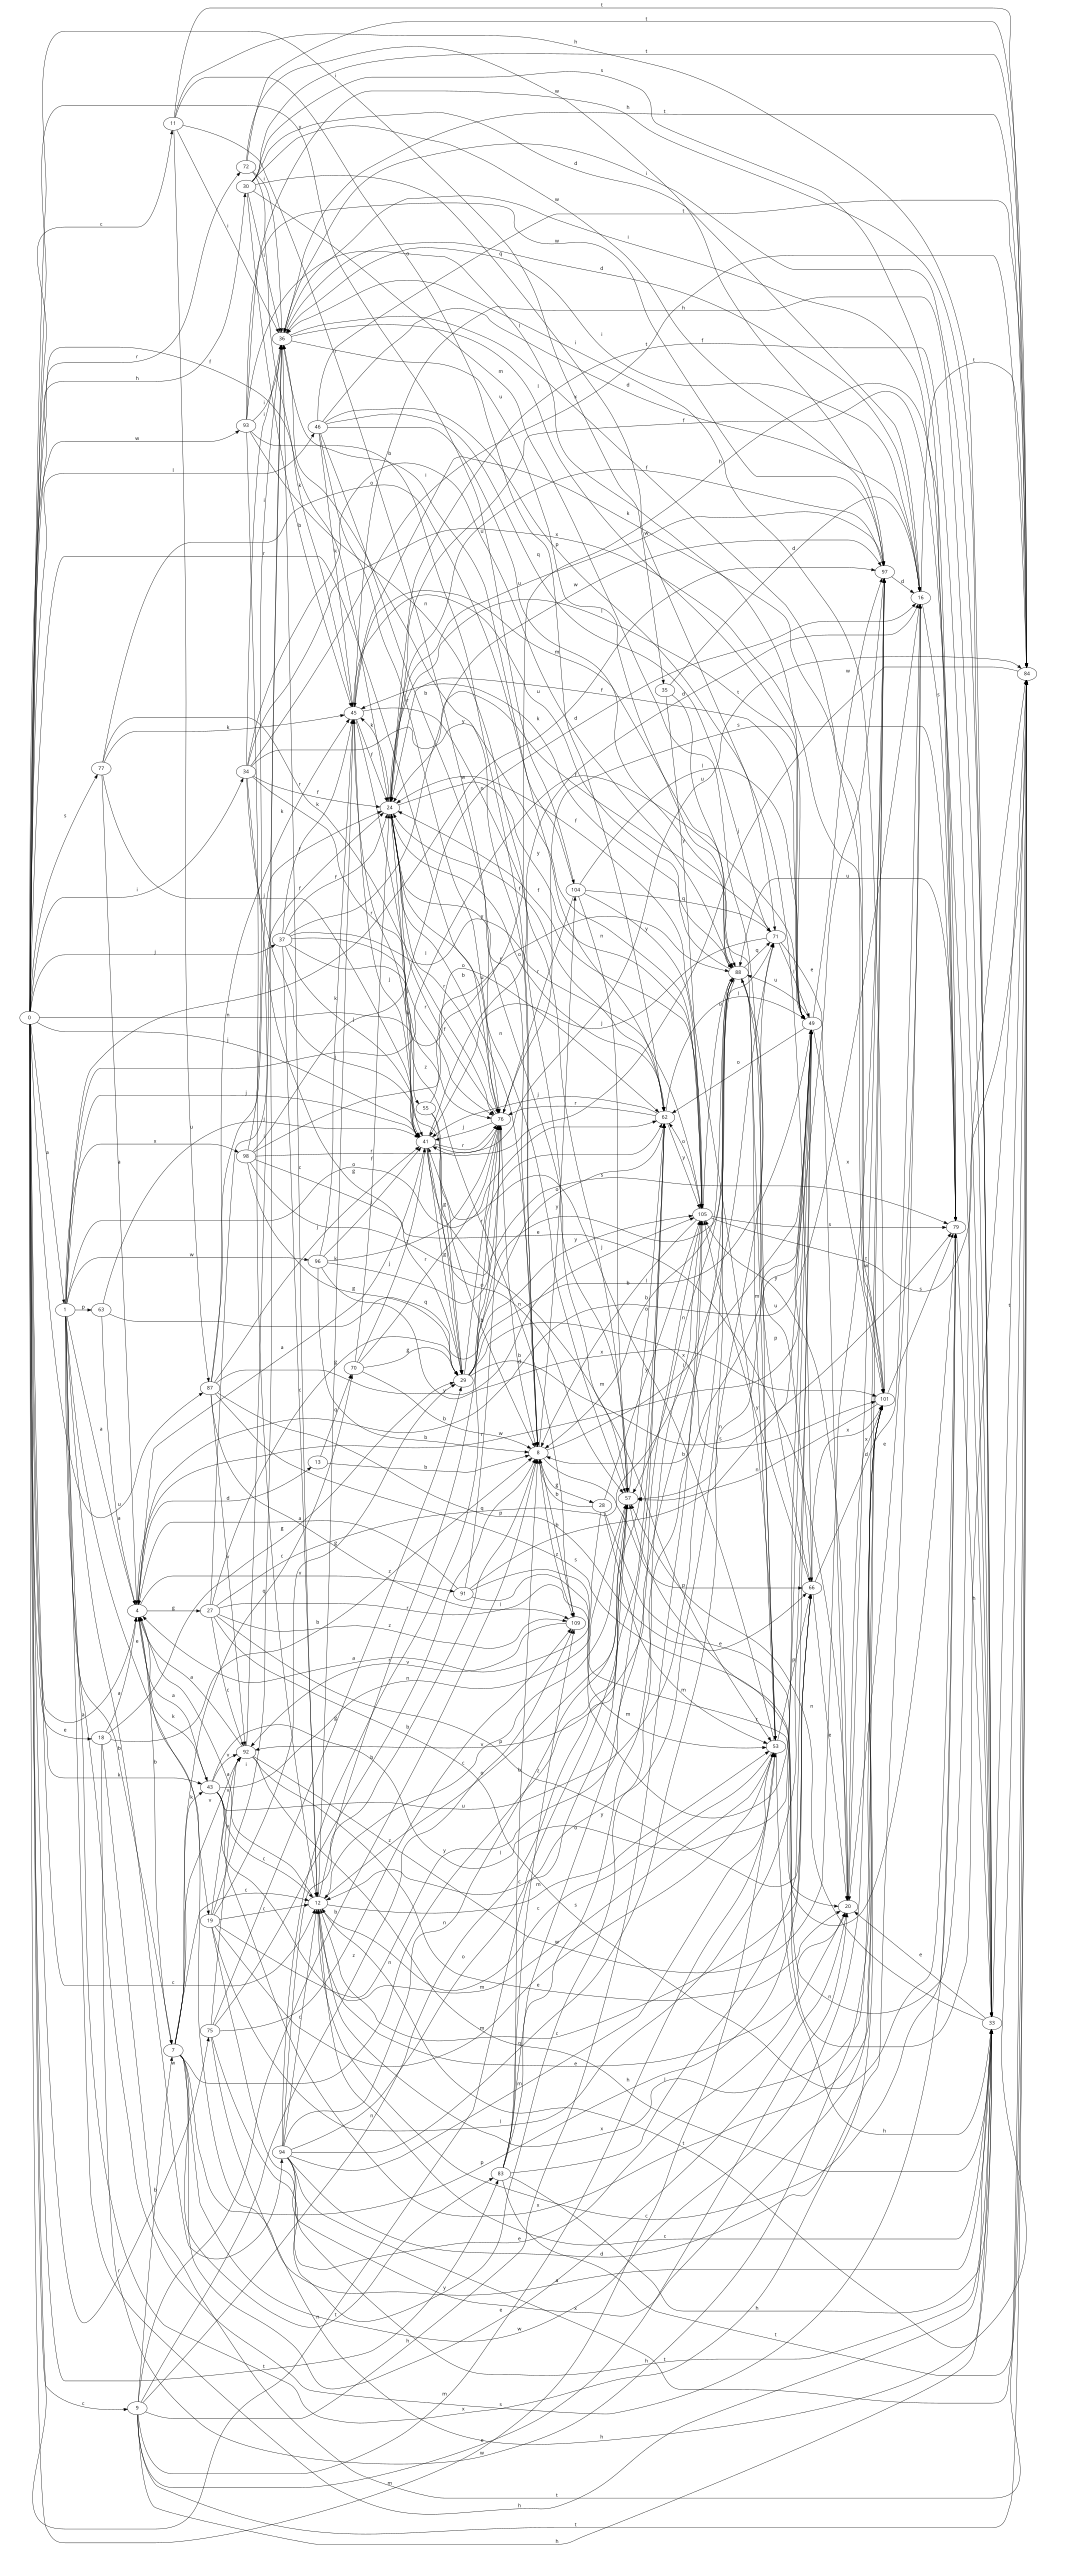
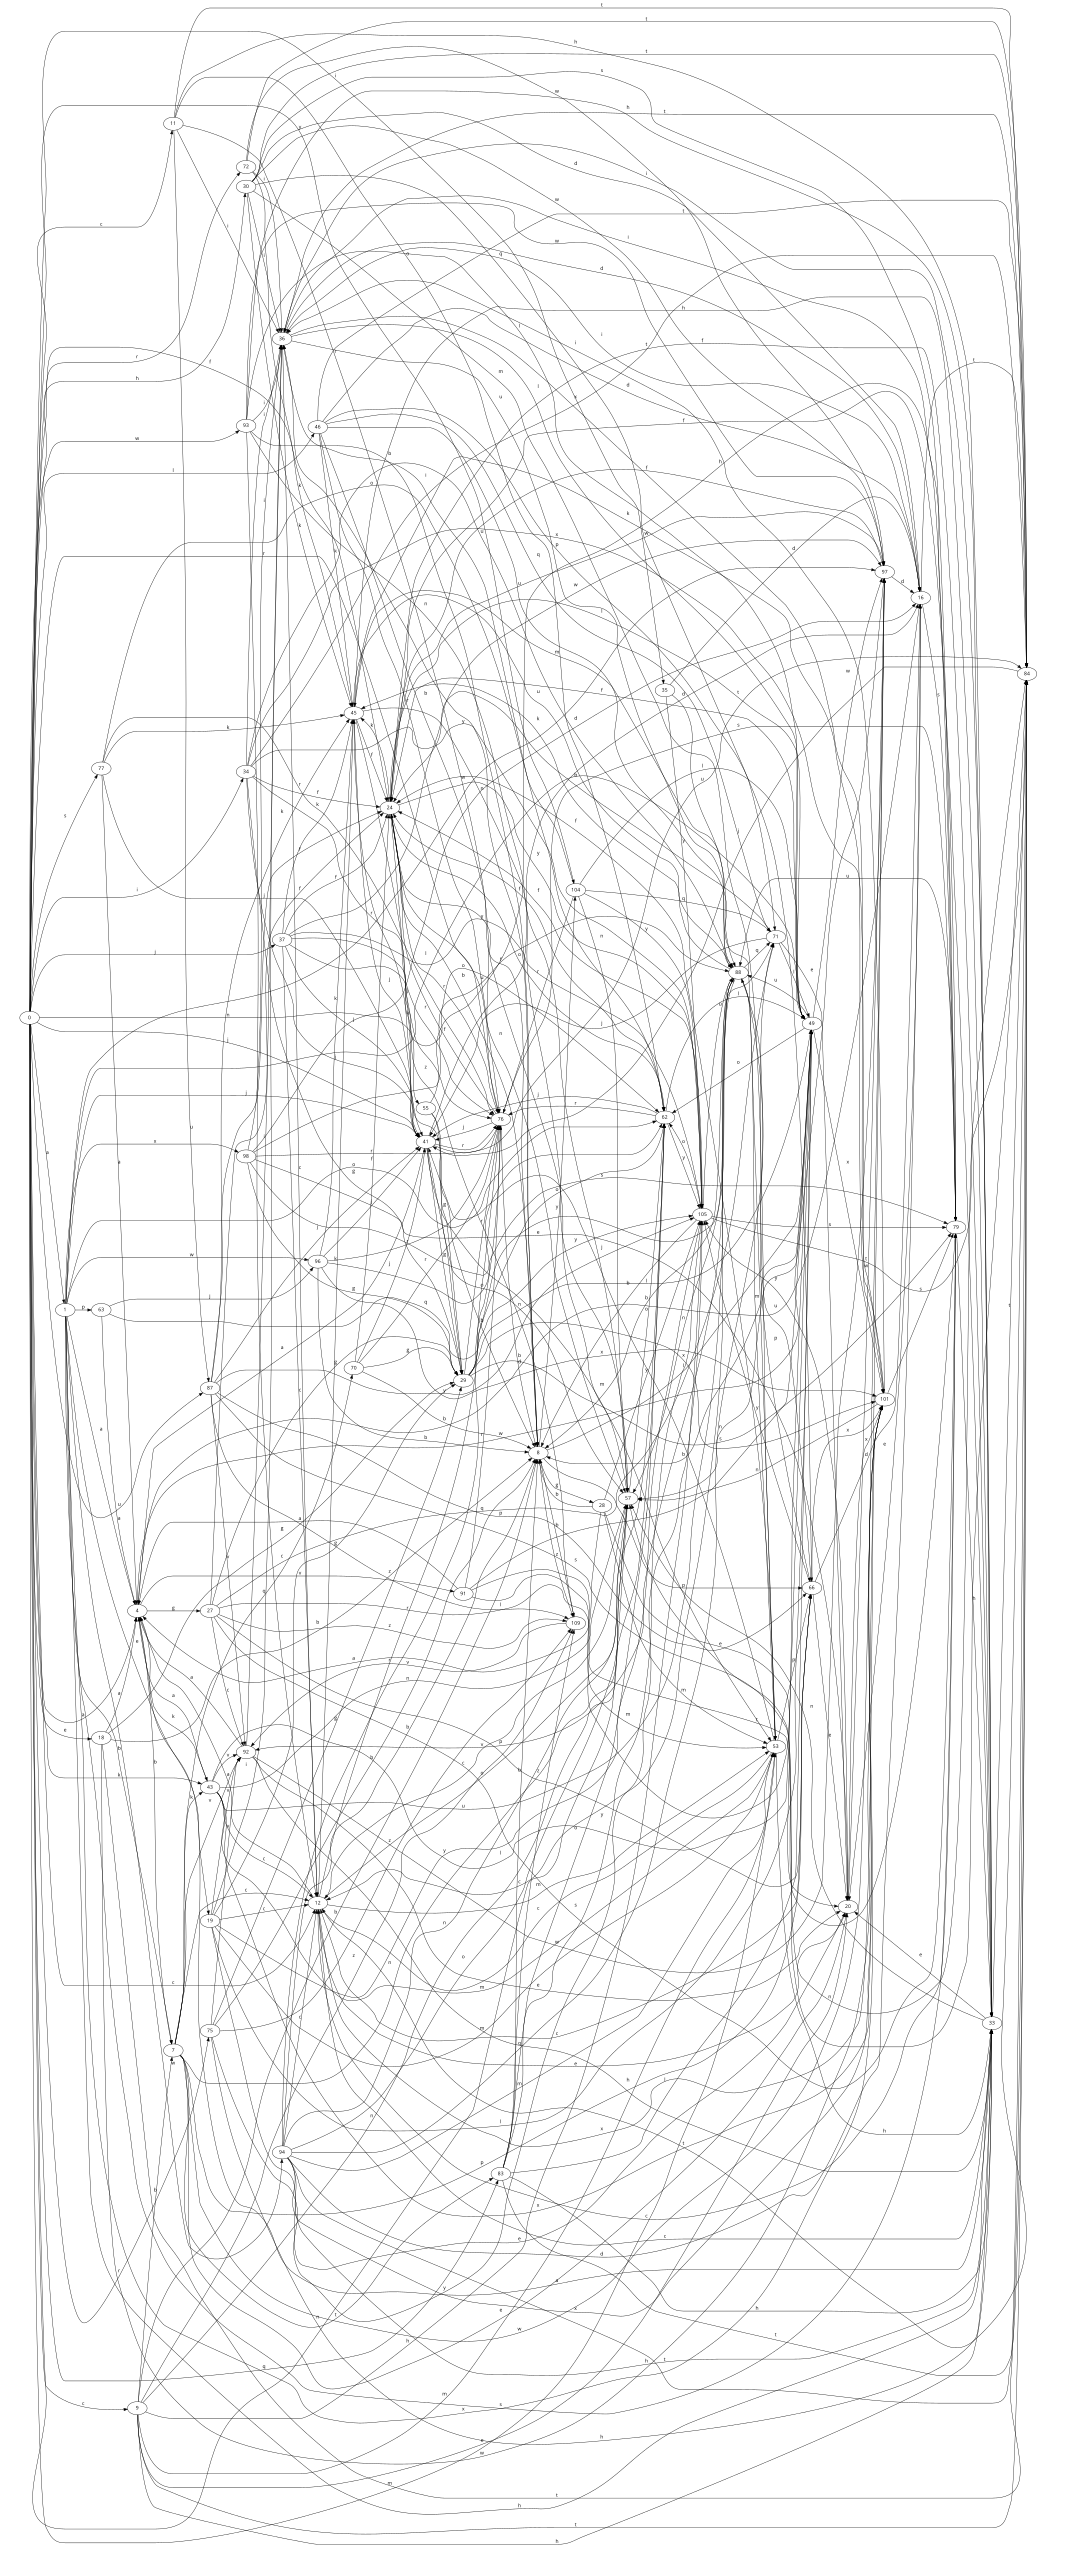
edge "30" -> "45": label "b" -> "k"
edge "71" -> "24": label "f" -> "b"
edge "63" -> "41": now "63" -> "96"
node "13": removed
edge "0" -> "83": label "t" -> "q"
